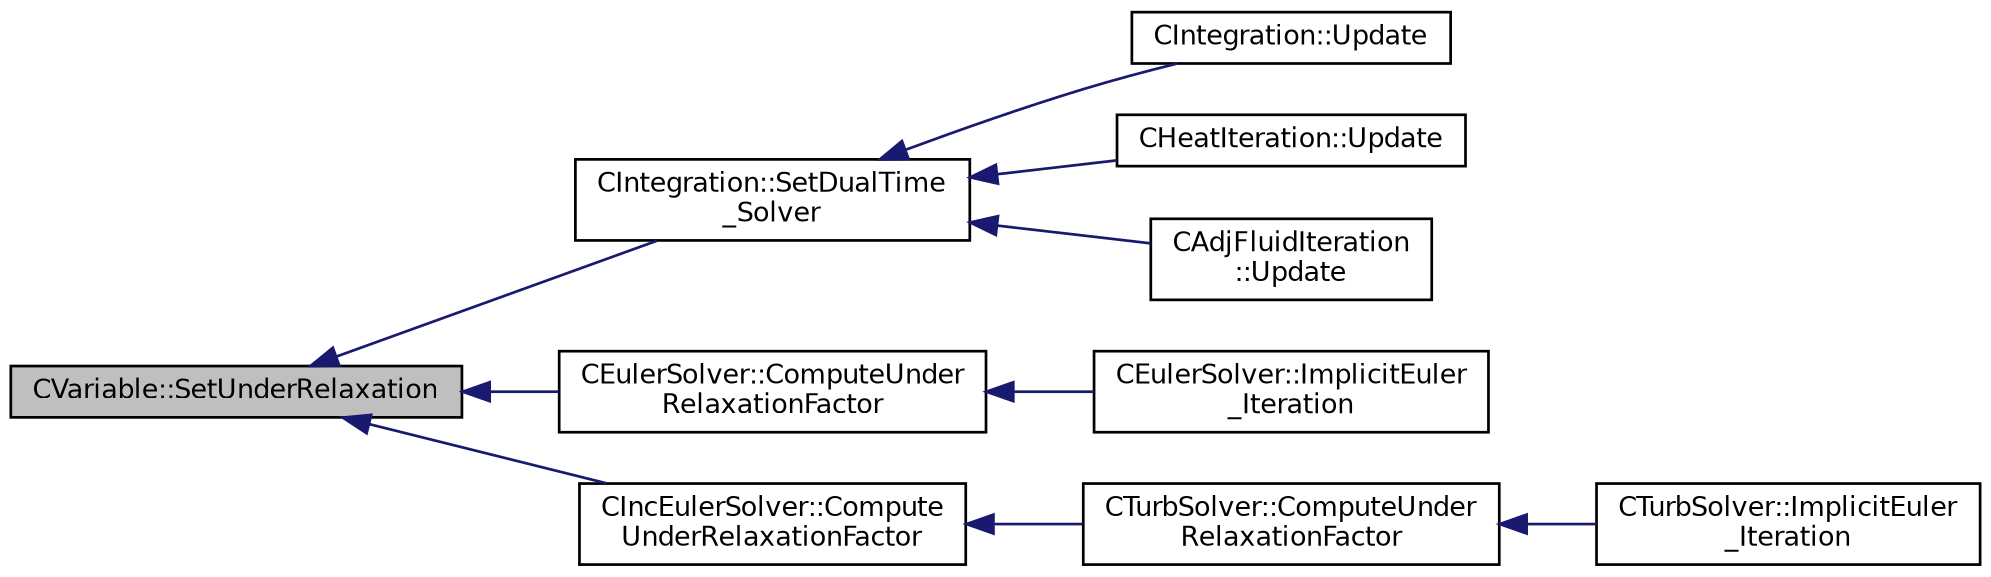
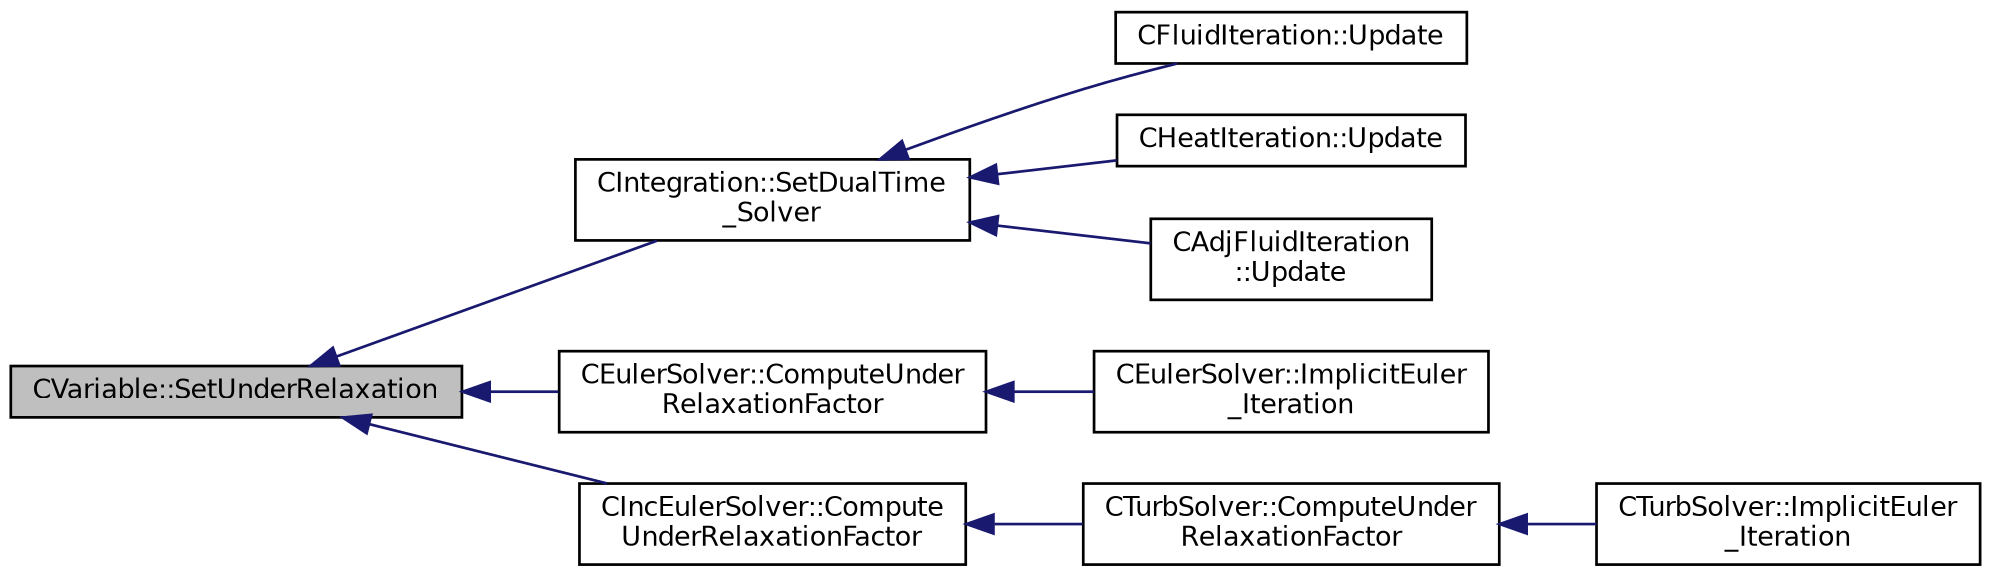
node "CIntegration::Update": label "CIntegration::Update" -> "CFluidIteration::Update"
